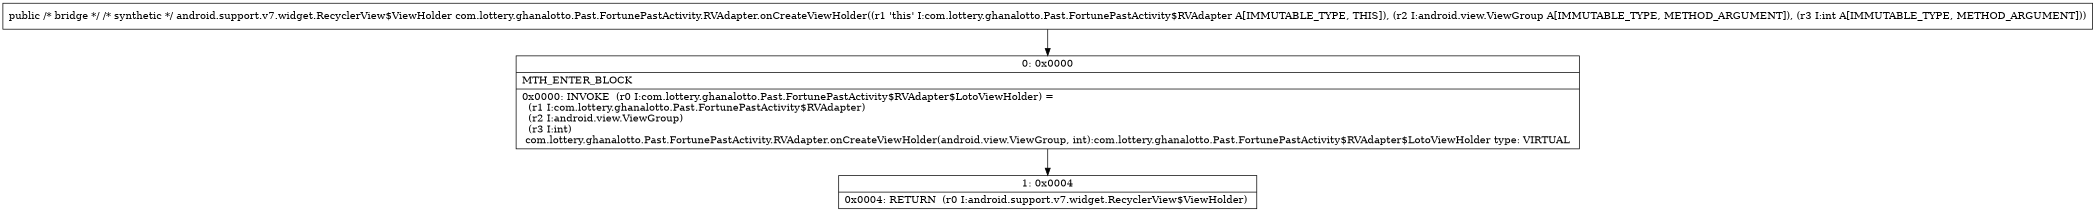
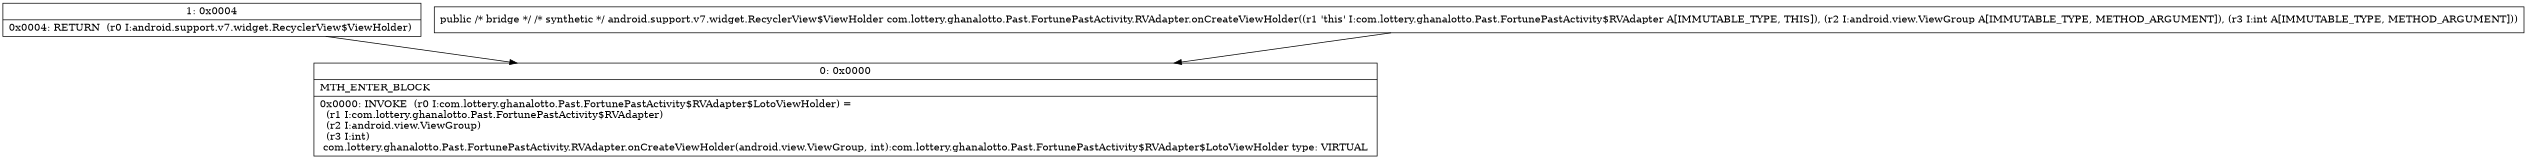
edge "0: 0x0000" -> "1: 0x0004": reversed
